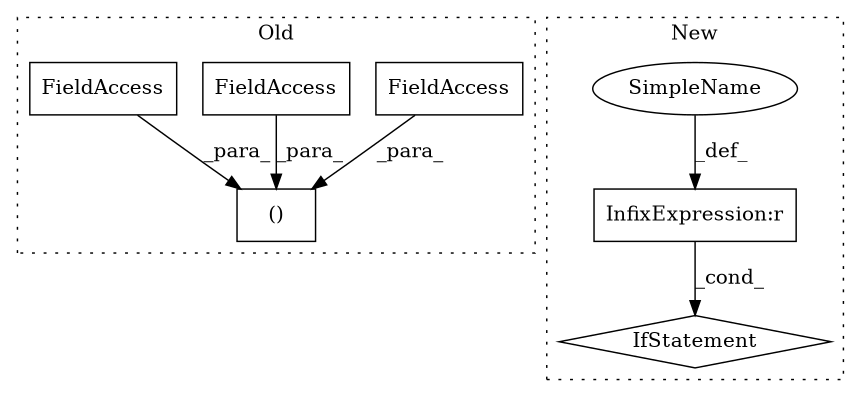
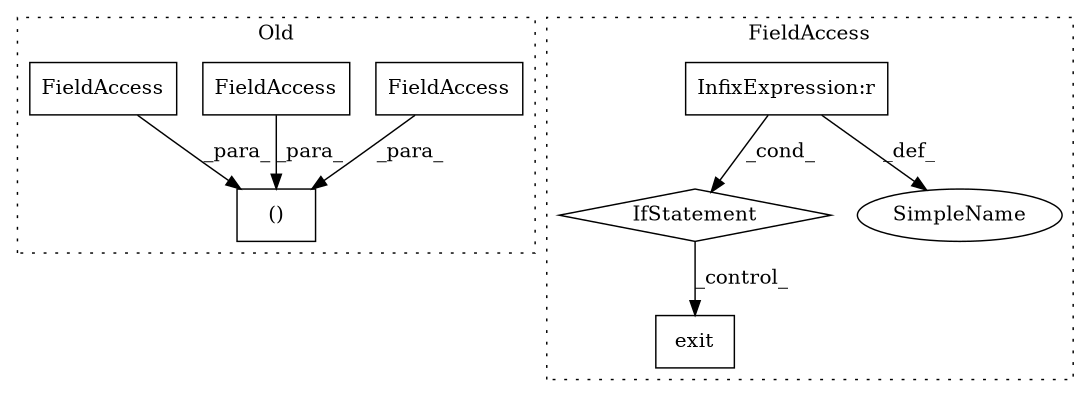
cluster "New": label "New" -> "FieldAccess"
edge "SimpleName" -> "InfixExpression:r": reversed
node "exit": added
